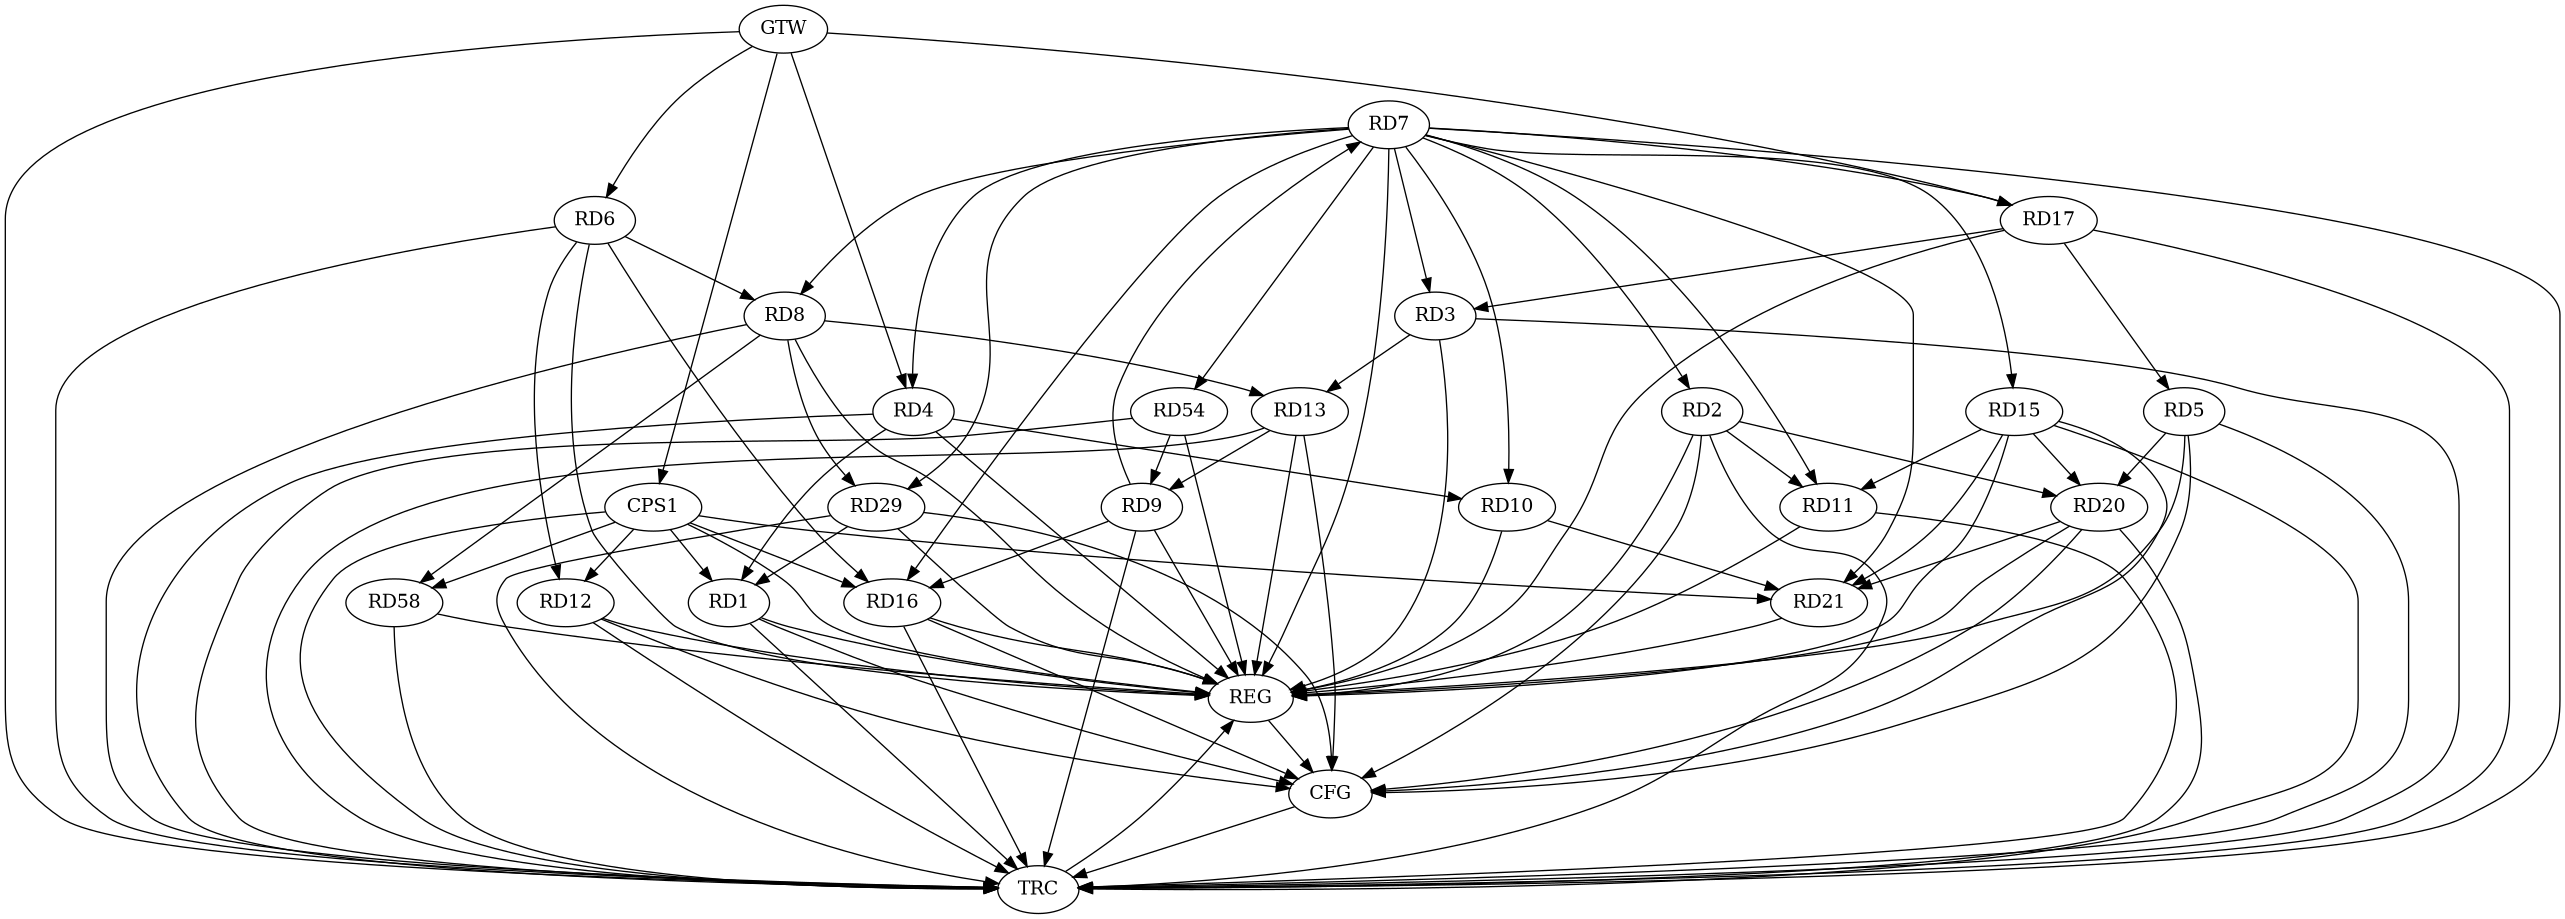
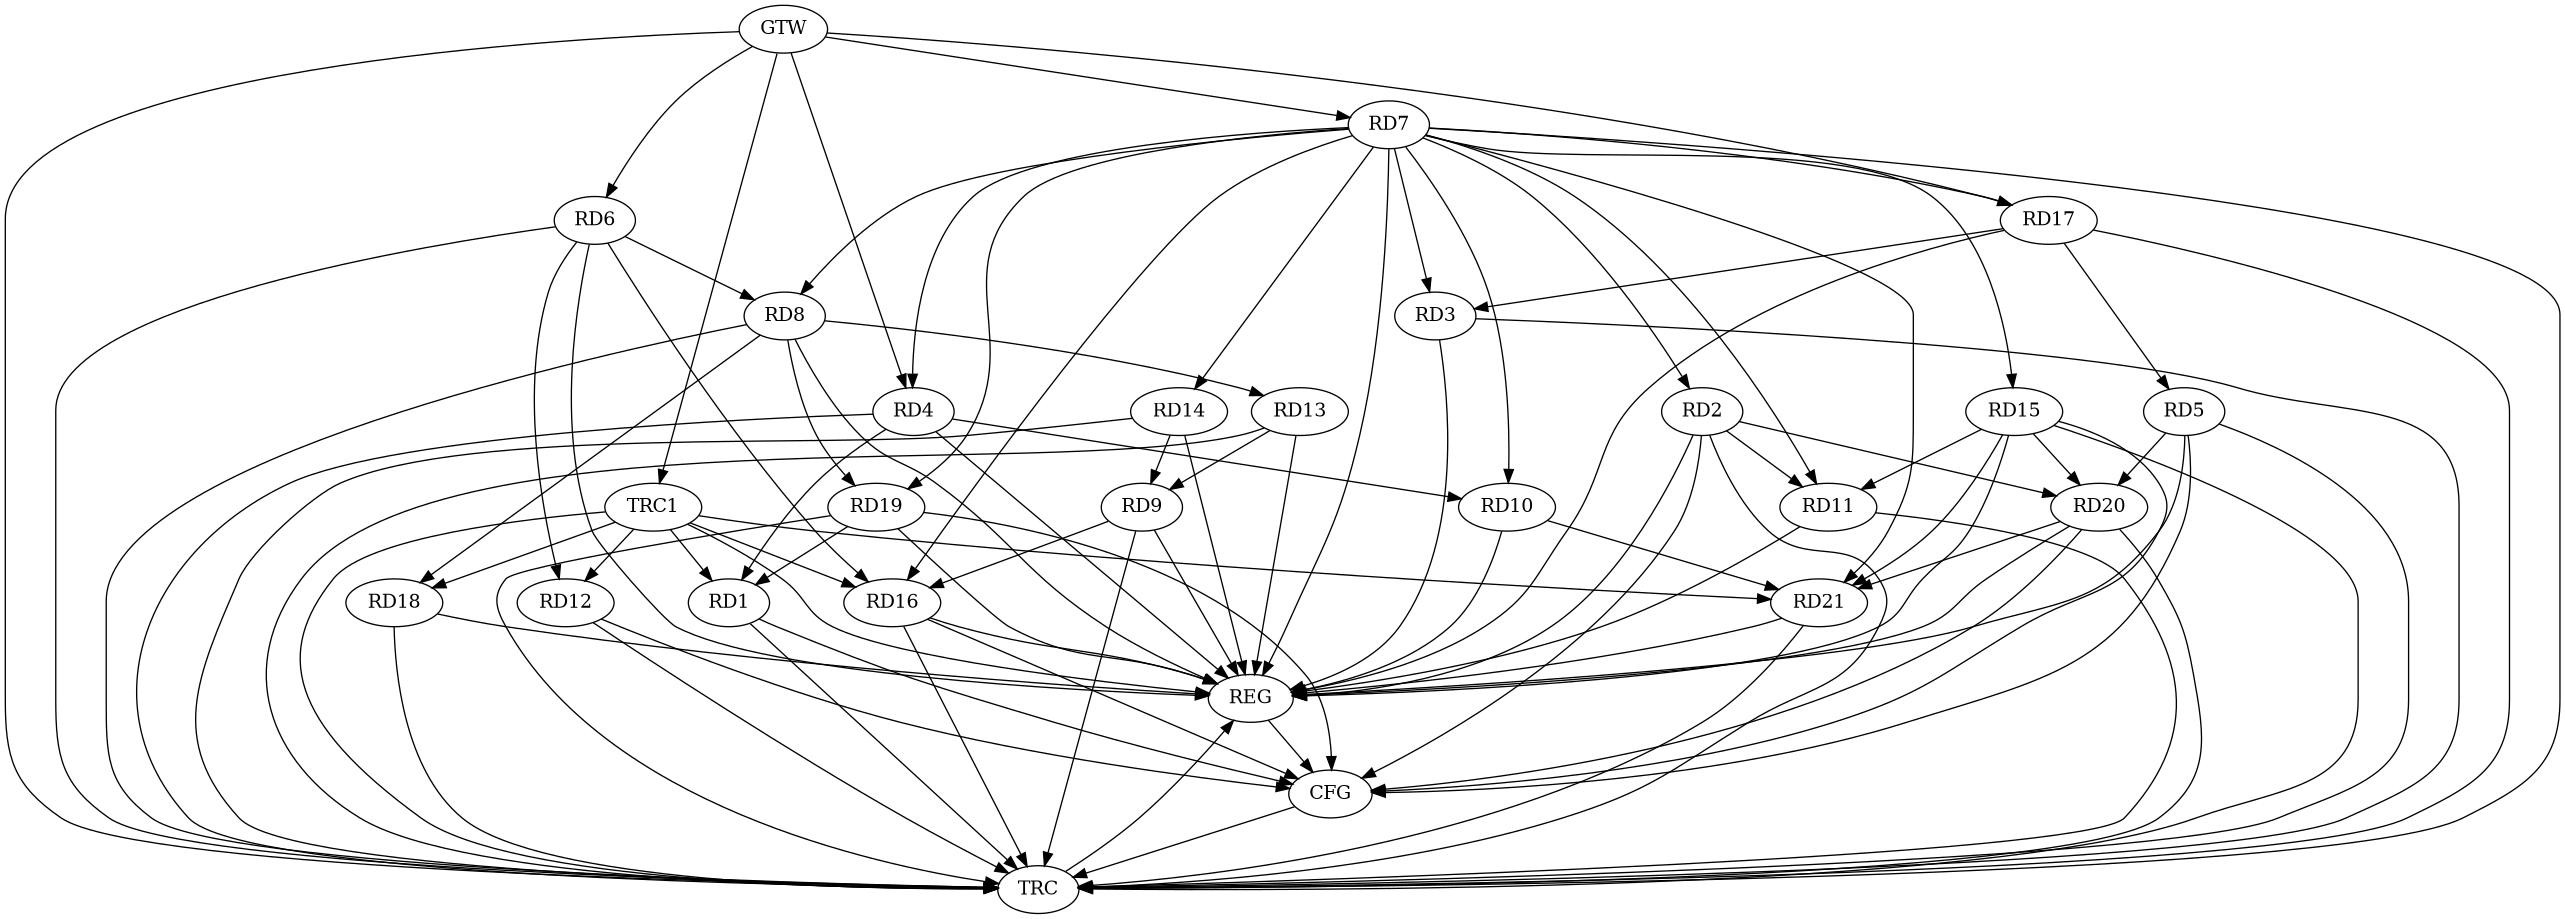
edge "RD9" -> "RD7": now "GTW" -> "RD7"
edge "RD3" -> "RD13": removed
node "RD54": label "RD54" -> "RD14"
node "CPS1": label "CPS1" -> "TRC1"
node "RD29": label "RD29" -> "RD19"
edge "RD13" -> "CFG": removed
node "RD58": label "RD58" -> "RD18"
edge "RD1" -> "REG": removed
edge "RD12" -> "REG": removed
edge "RD21" -> "TRC": added
